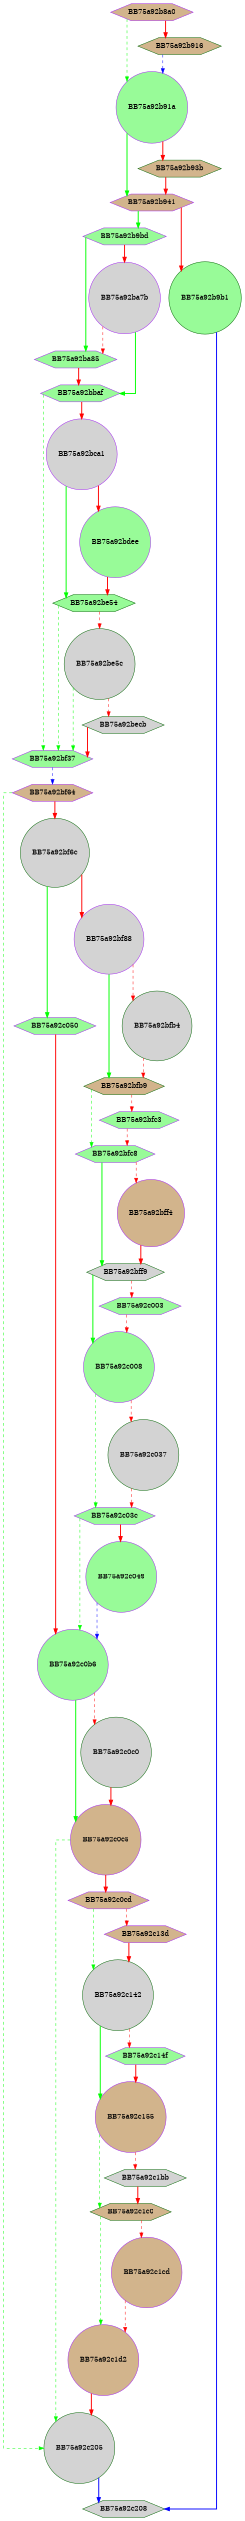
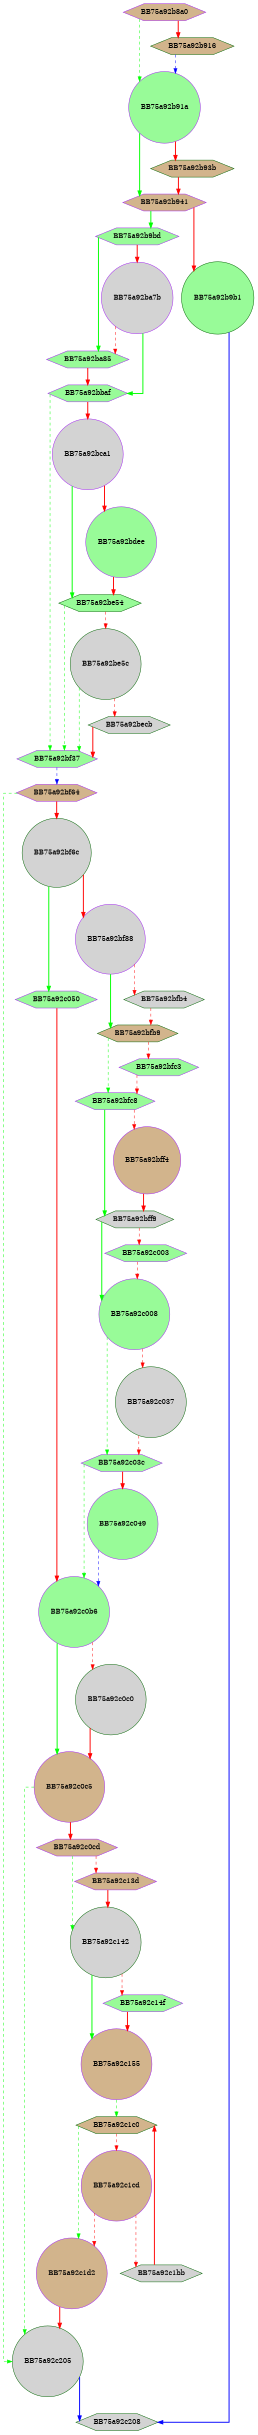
node "BB75a92bfb4": shape circle -> hexagon
edge "BB75a92c155" -> "BB75a92c1bb": now "BB75a92c1cd" -> "BB75a92c1bb"
